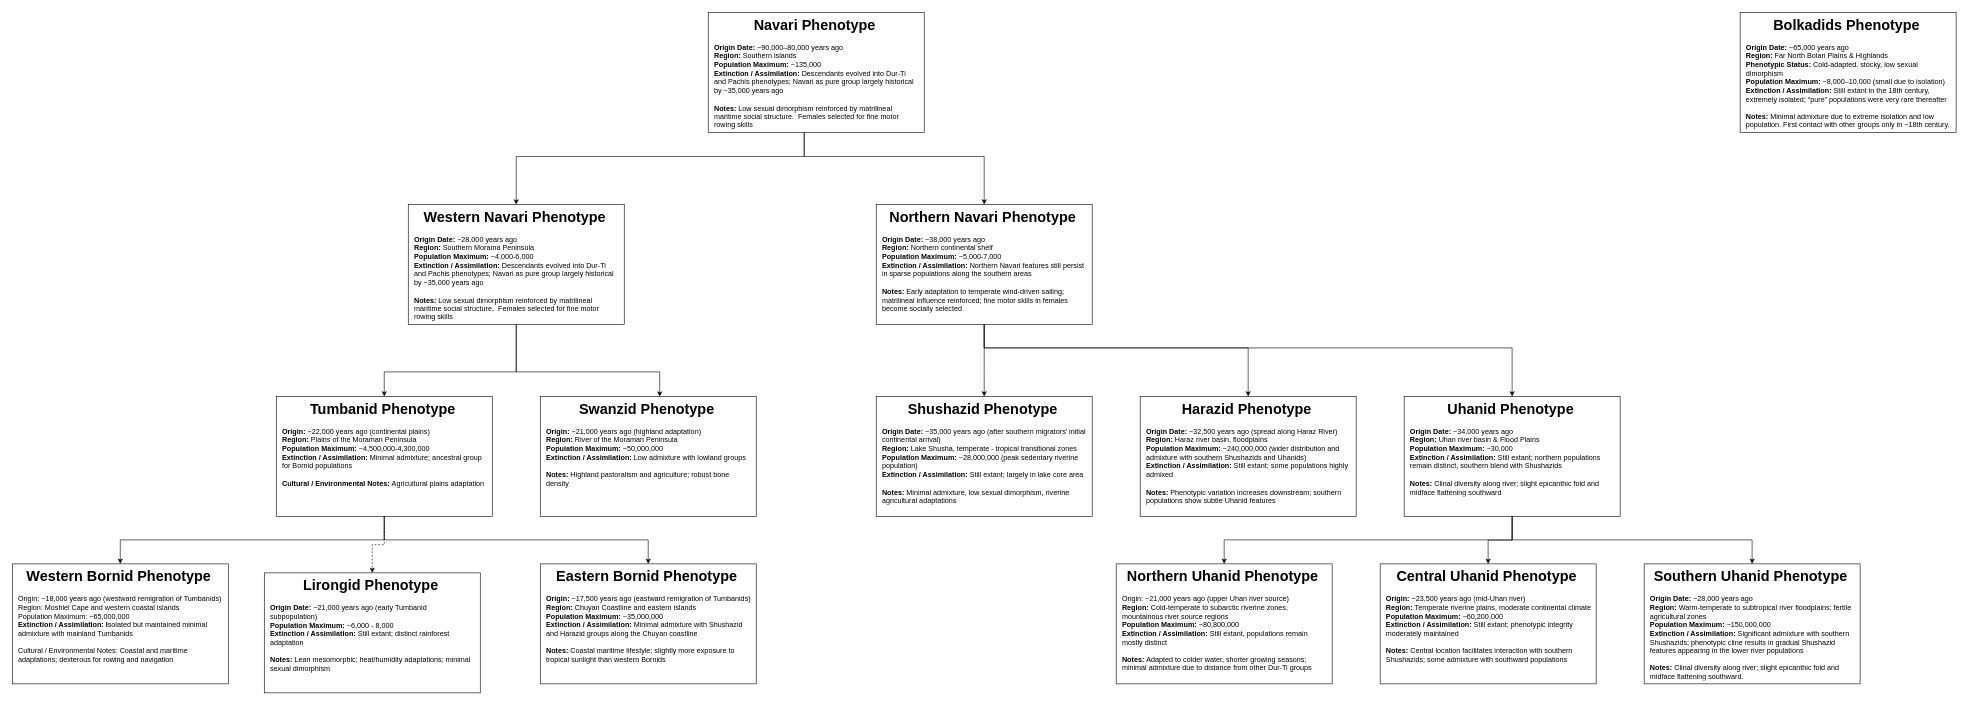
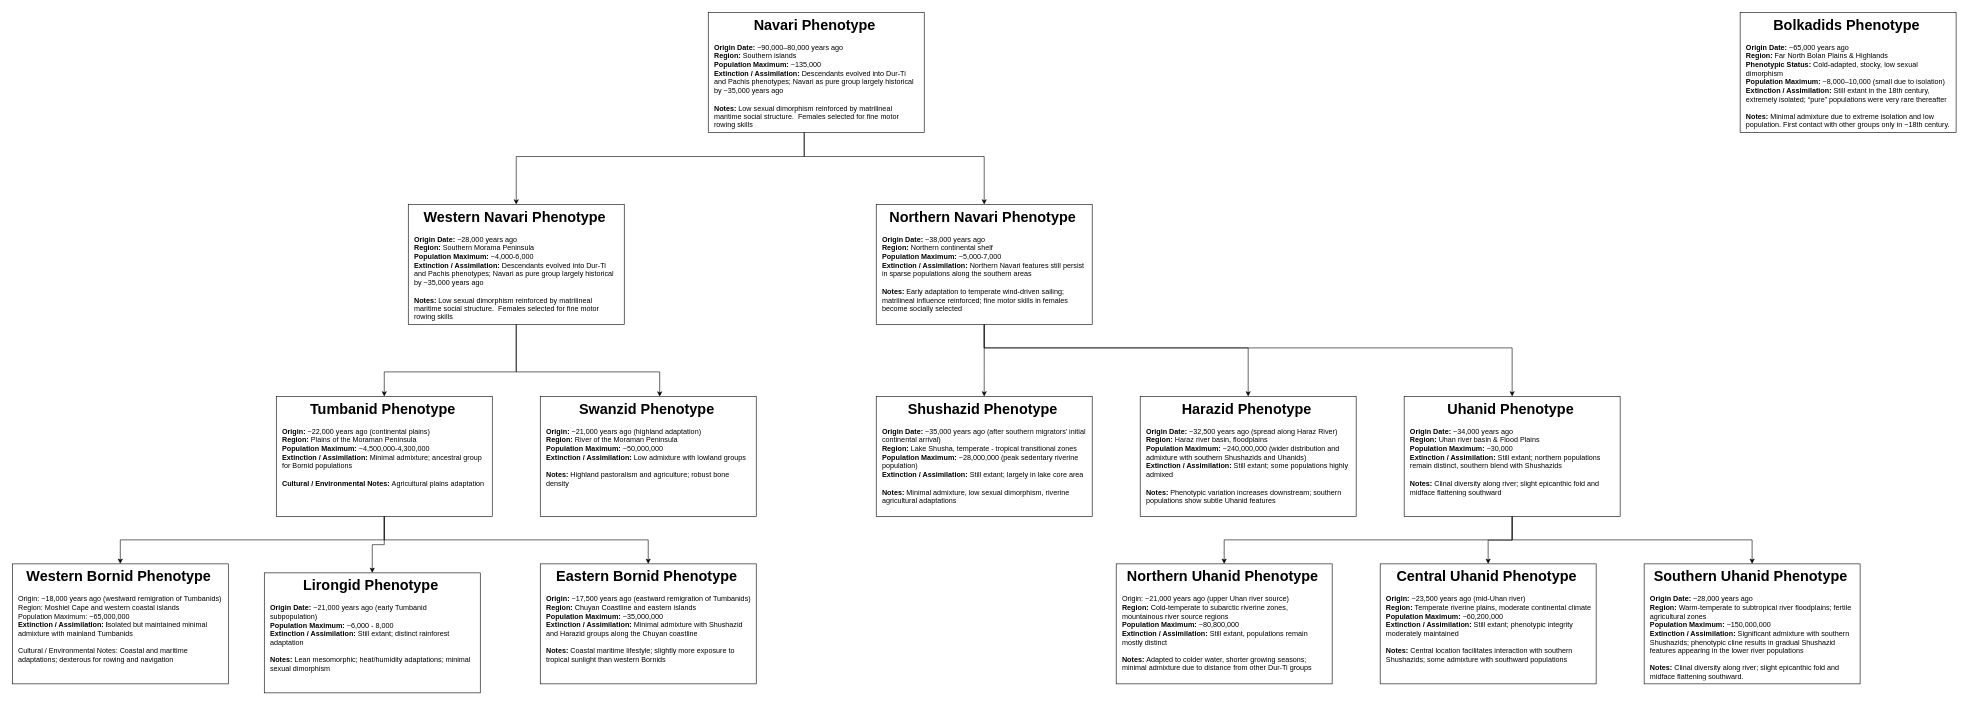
edge "Tumbanid Phenotype Origin: ~22,000 years ago (continental plains) Region: Plains of the Moraman Peninsula Population Maximum: ~4,500,000-4,300,000 Extinction / Assimilation: Minimal admixture; ancestral group for Bornid populations Cultural / Environmental Notes: Agricultural plains adaptation" -> "Lirongid Phenotype Origin Date: ~21,000 years ago (early Tumbanid subpopulation) Population Maximum: ~6,000 - 8,000 Extinction / Assimilation: Still extant; distinct rainforest adaptation Notes: Lean mesomorphic; heat/humidity adaptations; minimal sexual dimorphism": style dashed -> solid
